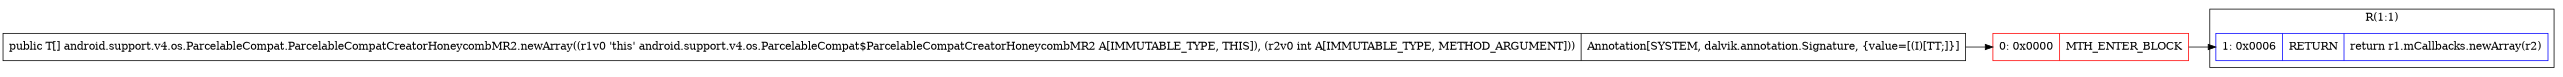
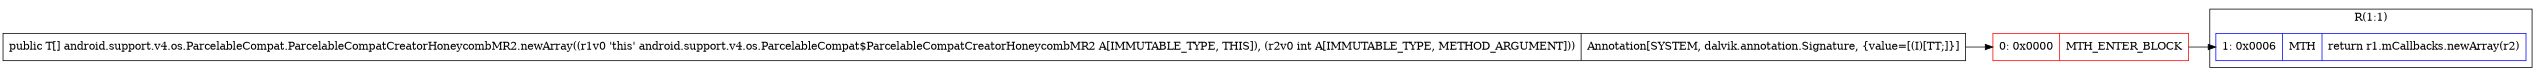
node "1: 0x0006": text "RETURN" -> "MTH"
